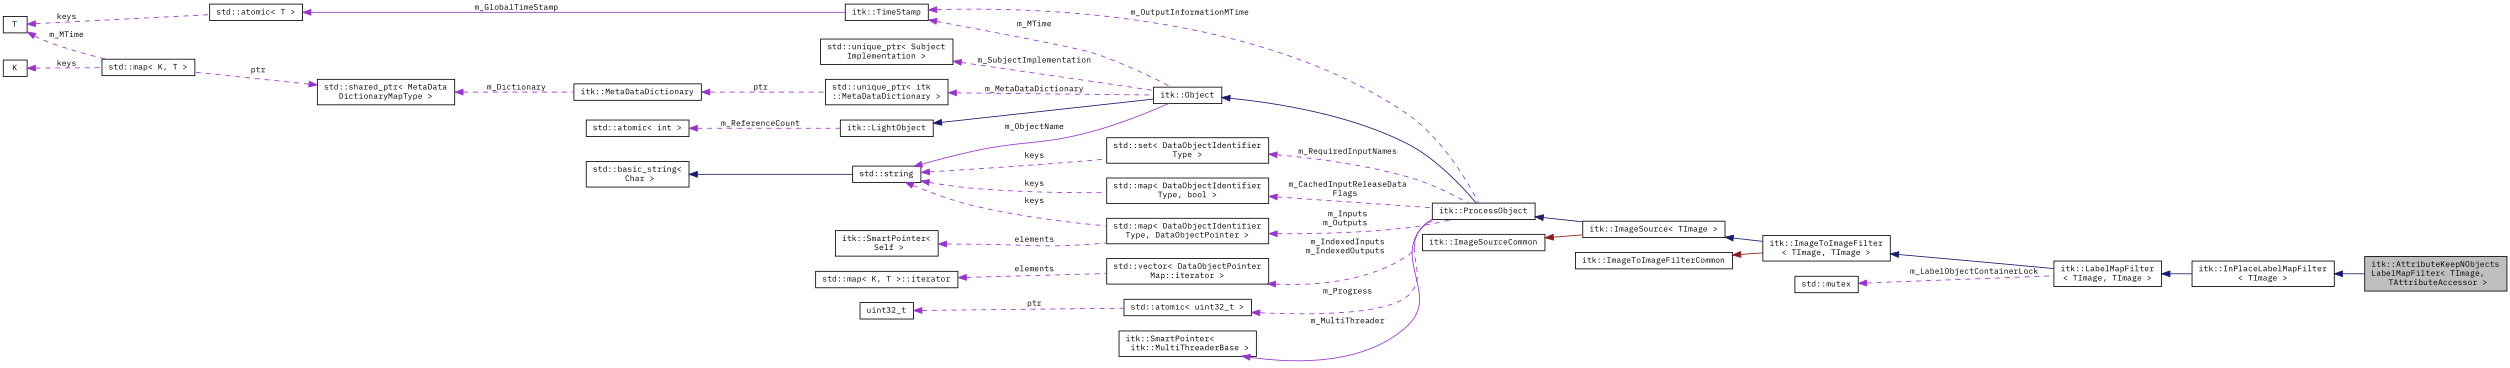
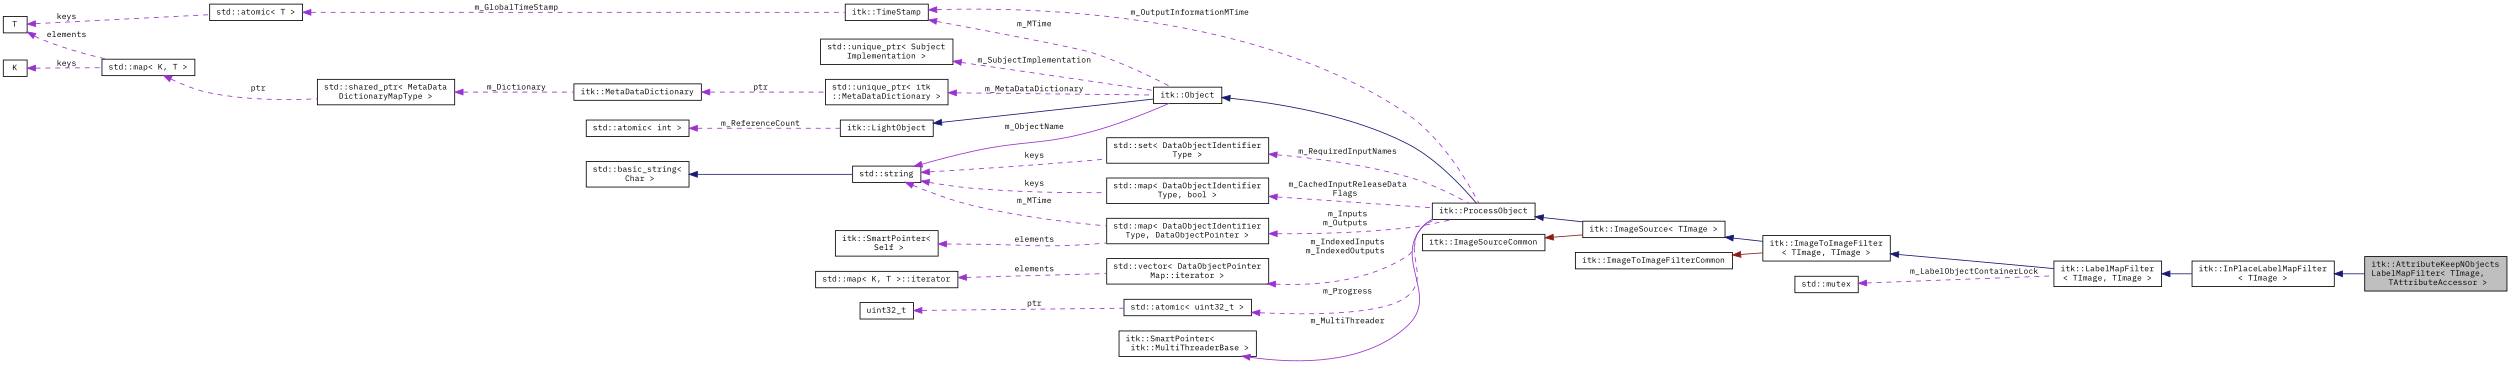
edge "itk::TimeStamp" -> "std::atomic< T >": style solid -> dashed
edge "std::map< K, T >" -> "T": label " m_MTime" -> " elements"
edge "std::map< K, T >" -> "std::shared_ptr< MetaData DictionaryMapType >": reversed
edge "std::map< DataObjectIdentifier Type, DataObjectPointer >" -> "std::string": label " keys" -> " m_MTime"
